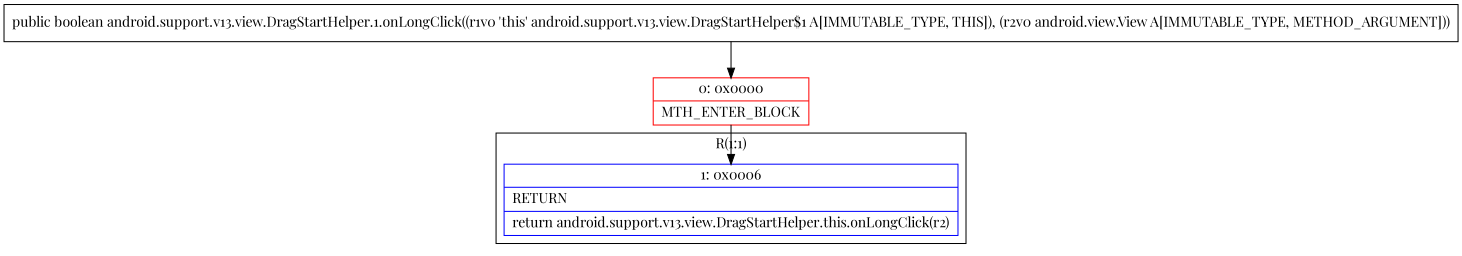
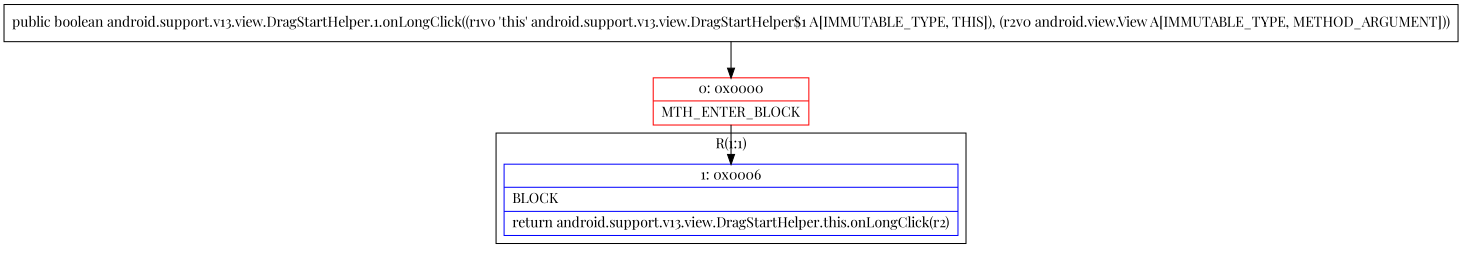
node "1: 0x0006": text "RETURN" -> "BLOCK"
